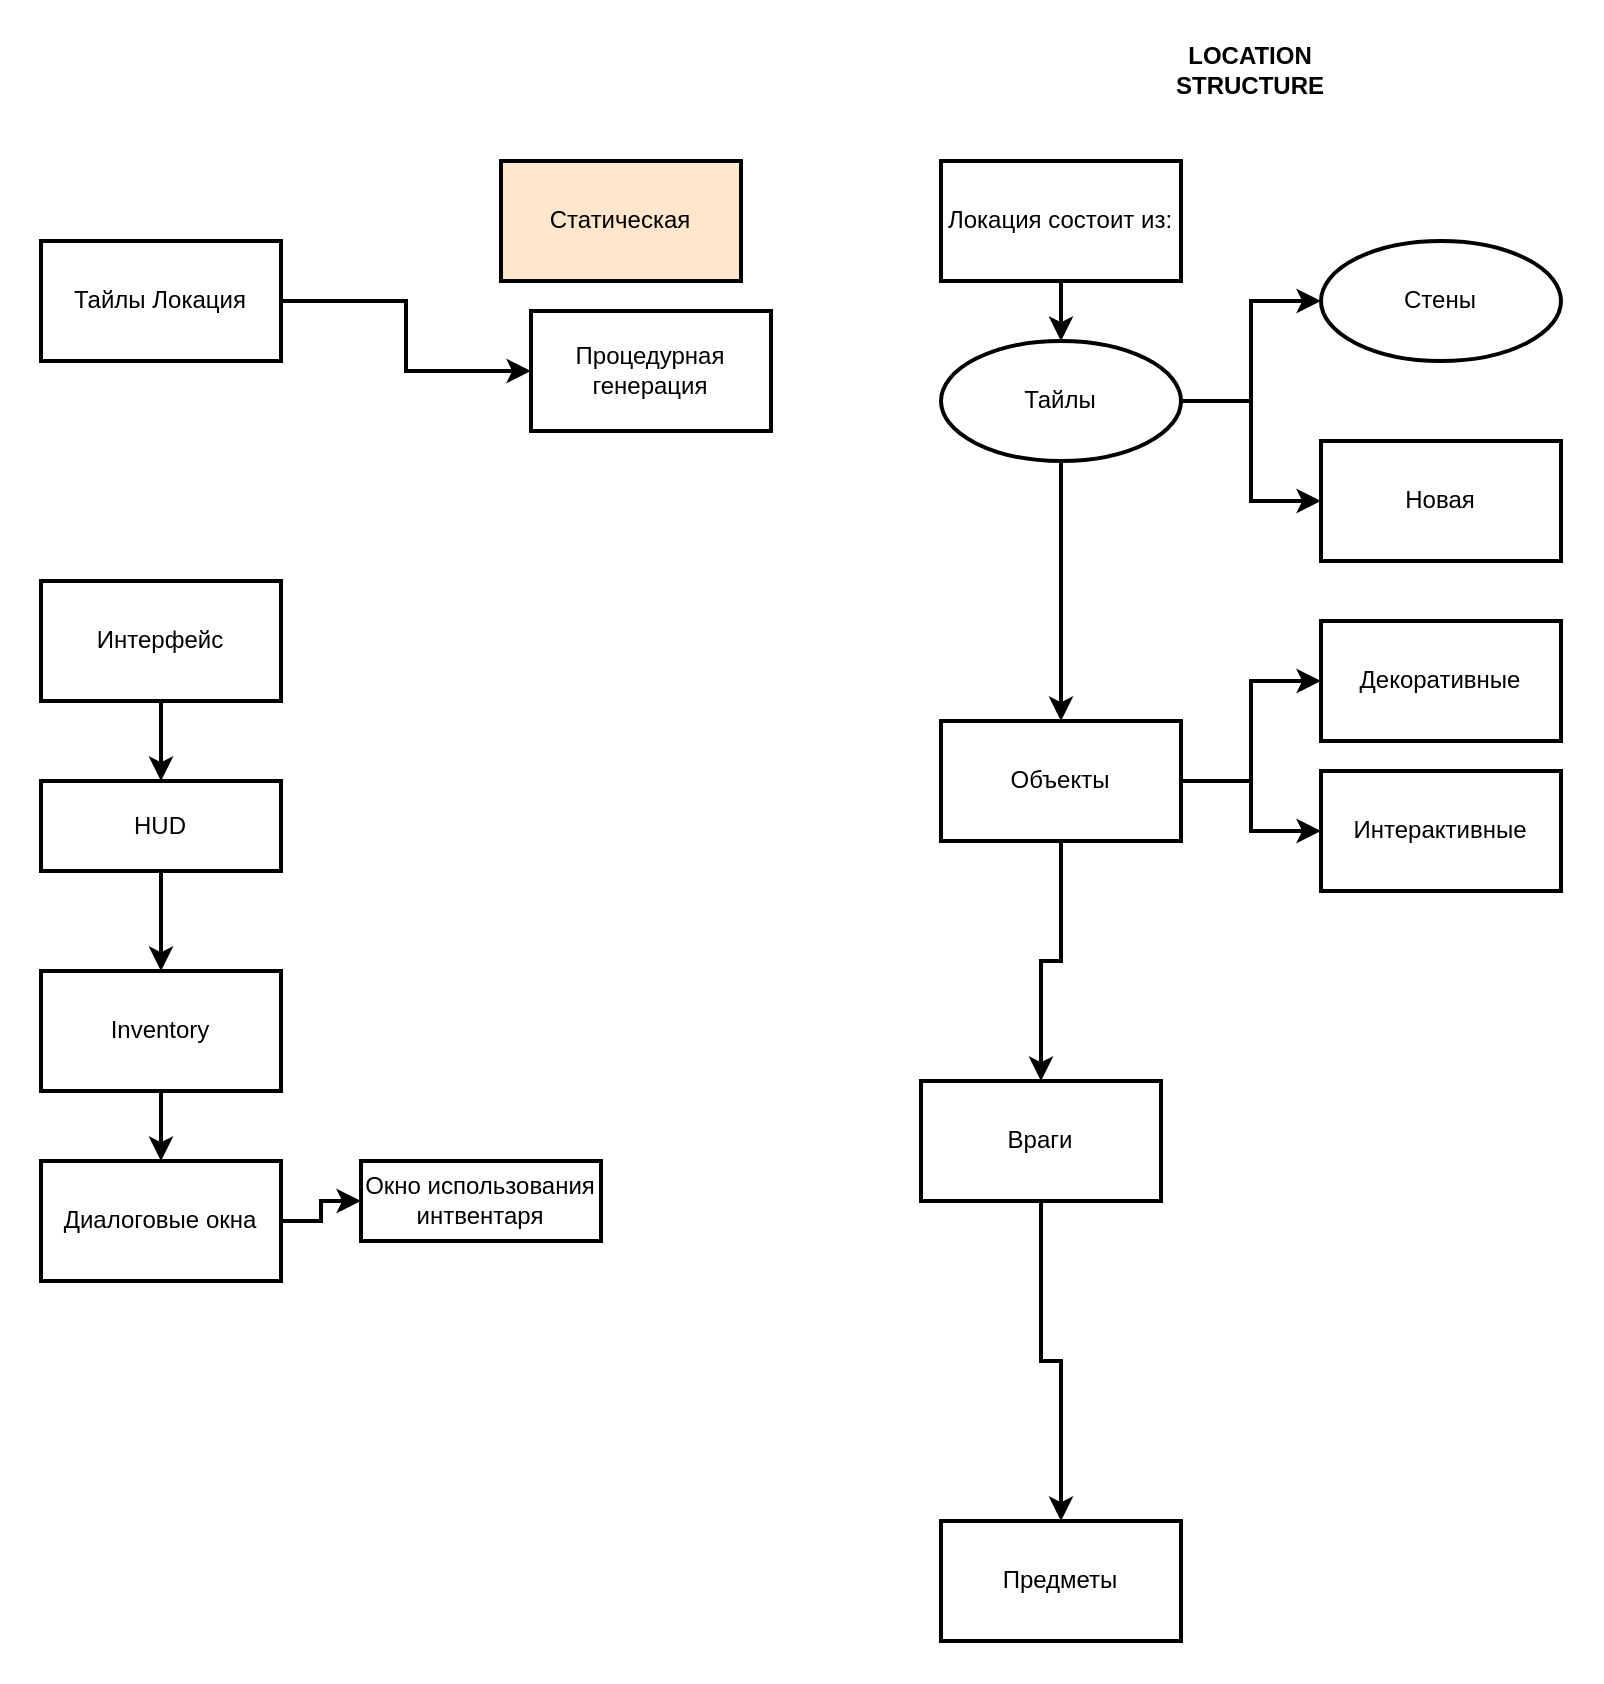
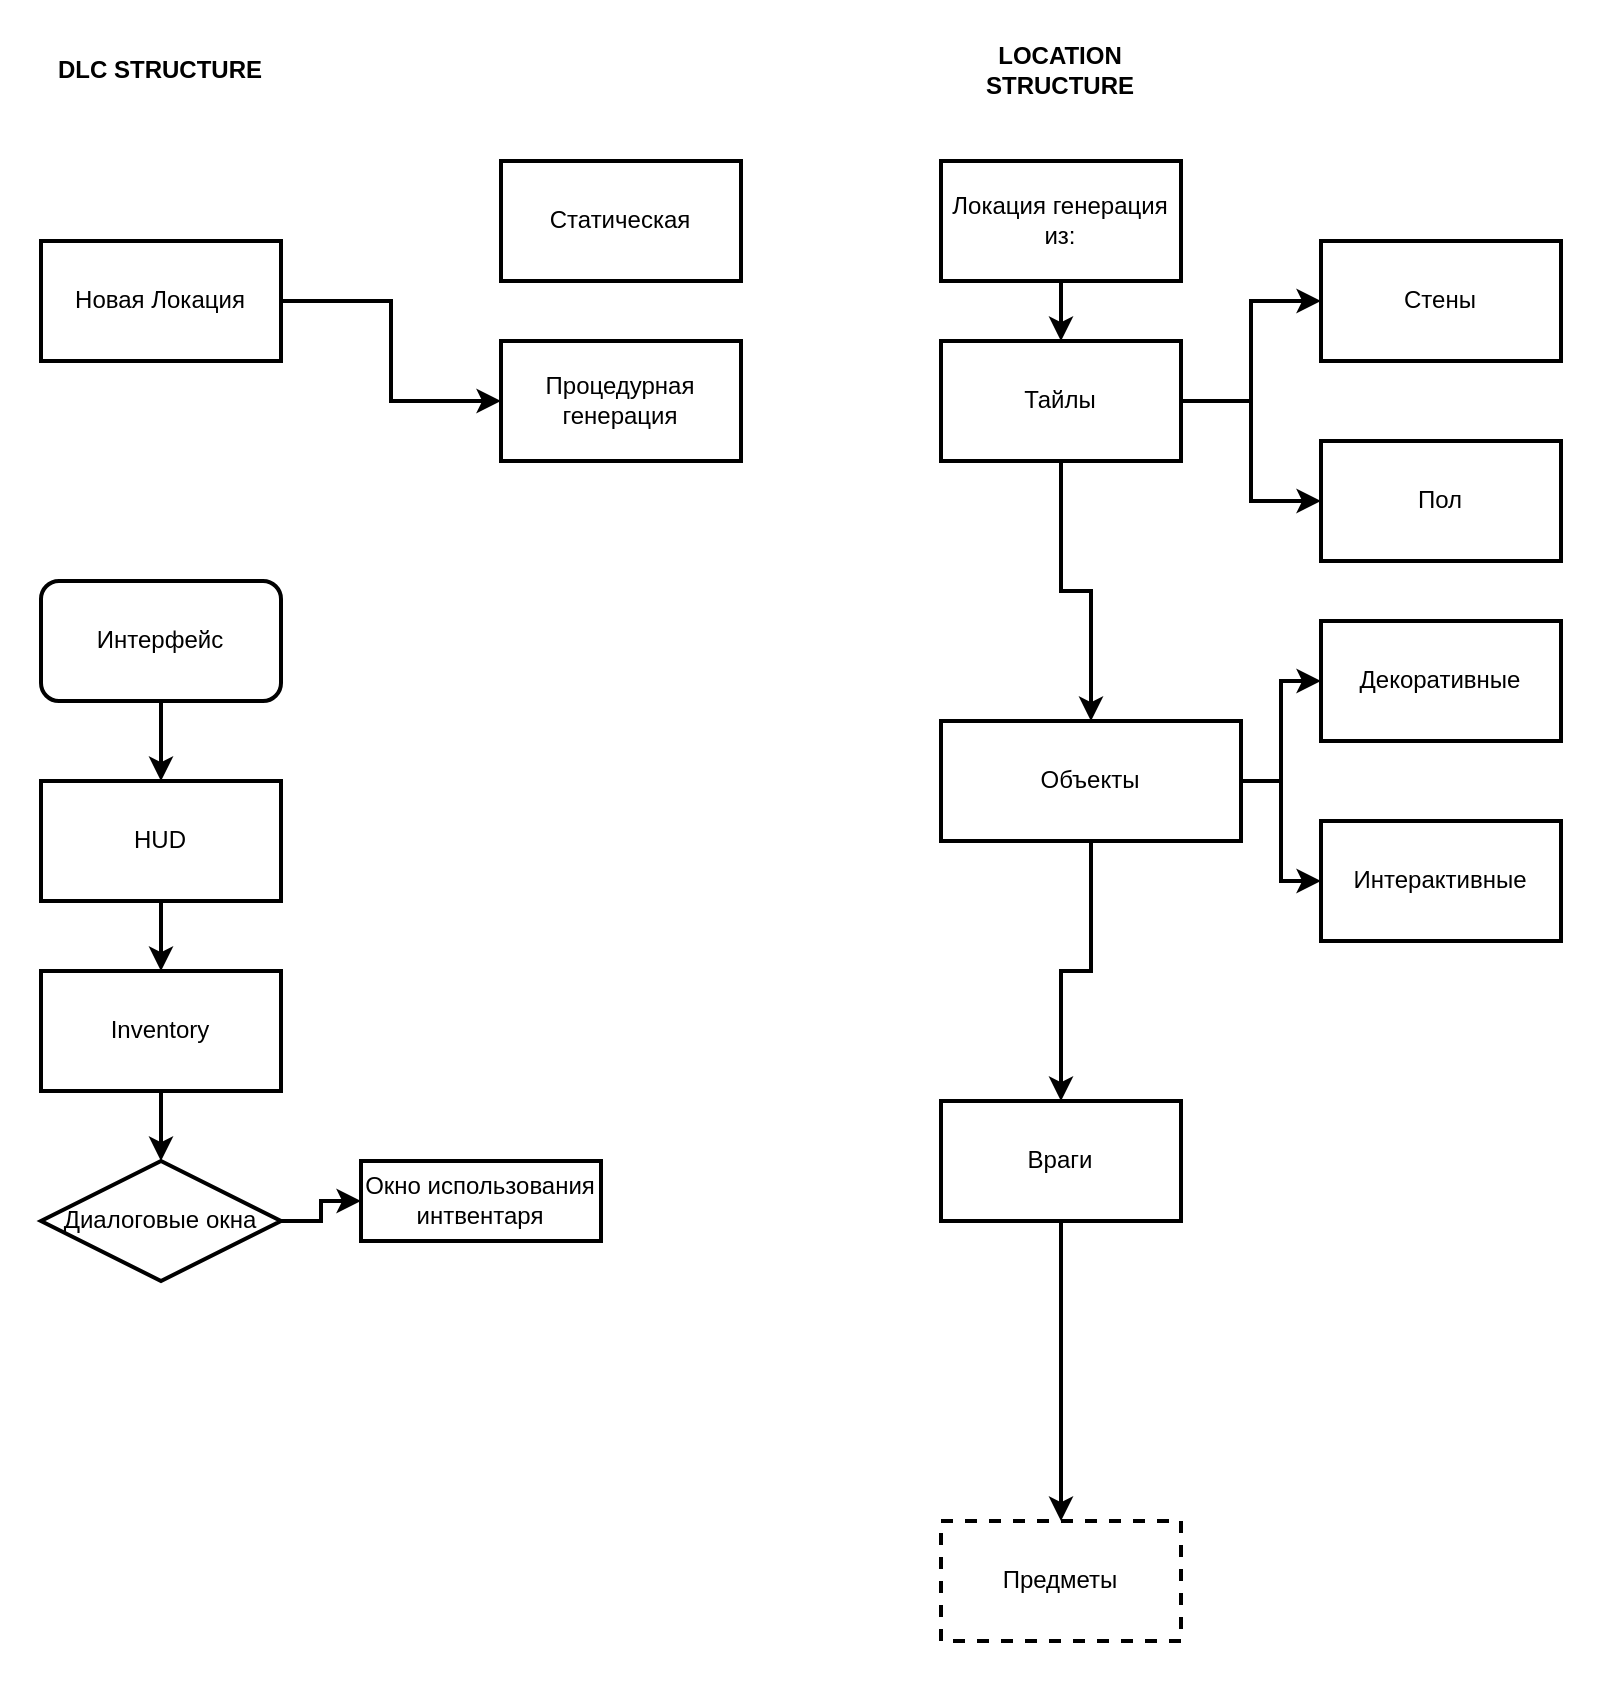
node "DLC STRUCTURE": added
node "LOCATION STRUCTURE": moved (1251, 71) -> (1061, 71)
node "Статическая": fillcolor #ffe6cc -> #ffffff
node "Локация состоит из:": label "Локация состоит из:" -> "Локация генерация из:"
node "Тайлы Локация": label "Тайлы Локация" -> "Новая Локация"
node "Стены": shape ellipse -> rectangle
node "Процедурная генерация": moved (651, 371) -> (621, 401)
node "Тайлы": shape ellipse -> rectangle
node "Новая": label "Новая" -> "Пол"
node "Интерфейс": shape rectangle -> rounded rectangle
node "Объекты": size 240x120 -> 300x120
node "HUD": size 240x90 -> 240x120
node "Интерактивные": moved (1441, 831) -> (1441, 881)
node "Враги": moved (1041, 1141) -> (1061, 1161)
node "Диалоговые окна": shape rectangle -> diamond
node "Предметы": style solid -> dashed
